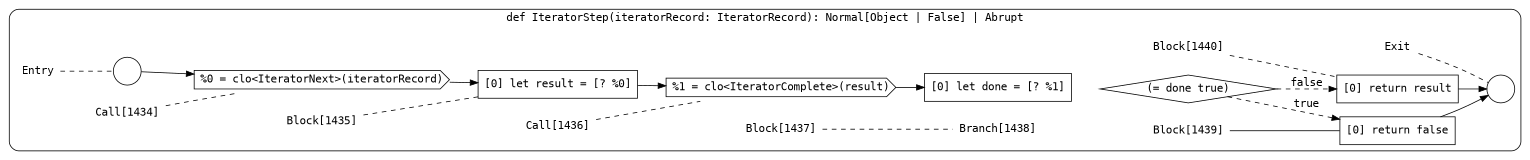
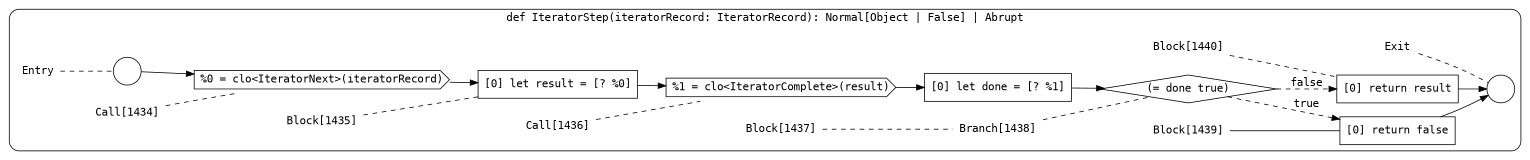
edge "[0] let done = [? %1]" -> "(= done true)": added
edge "(= done true)" -- "Branch[1438]": added
